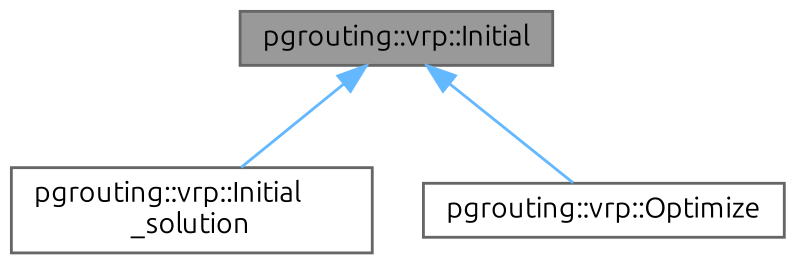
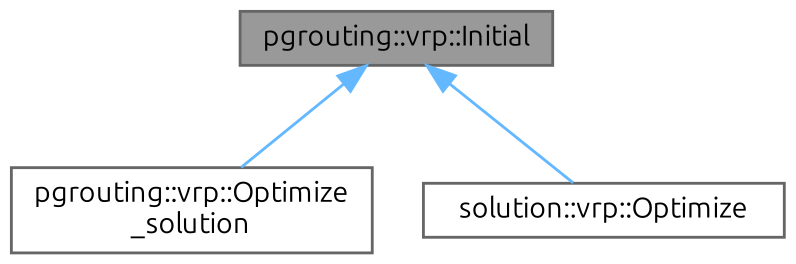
node "pgrouting::vrp::Initial _solution": label "pgrouting::vrp::Initial _solution" -> "pgrouting::vrp::Optimize _solution"
node "pgrouting::vrp::Optimize": label "pgrouting::vrp::Optimize" -> "solution::vrp::Optimize"
